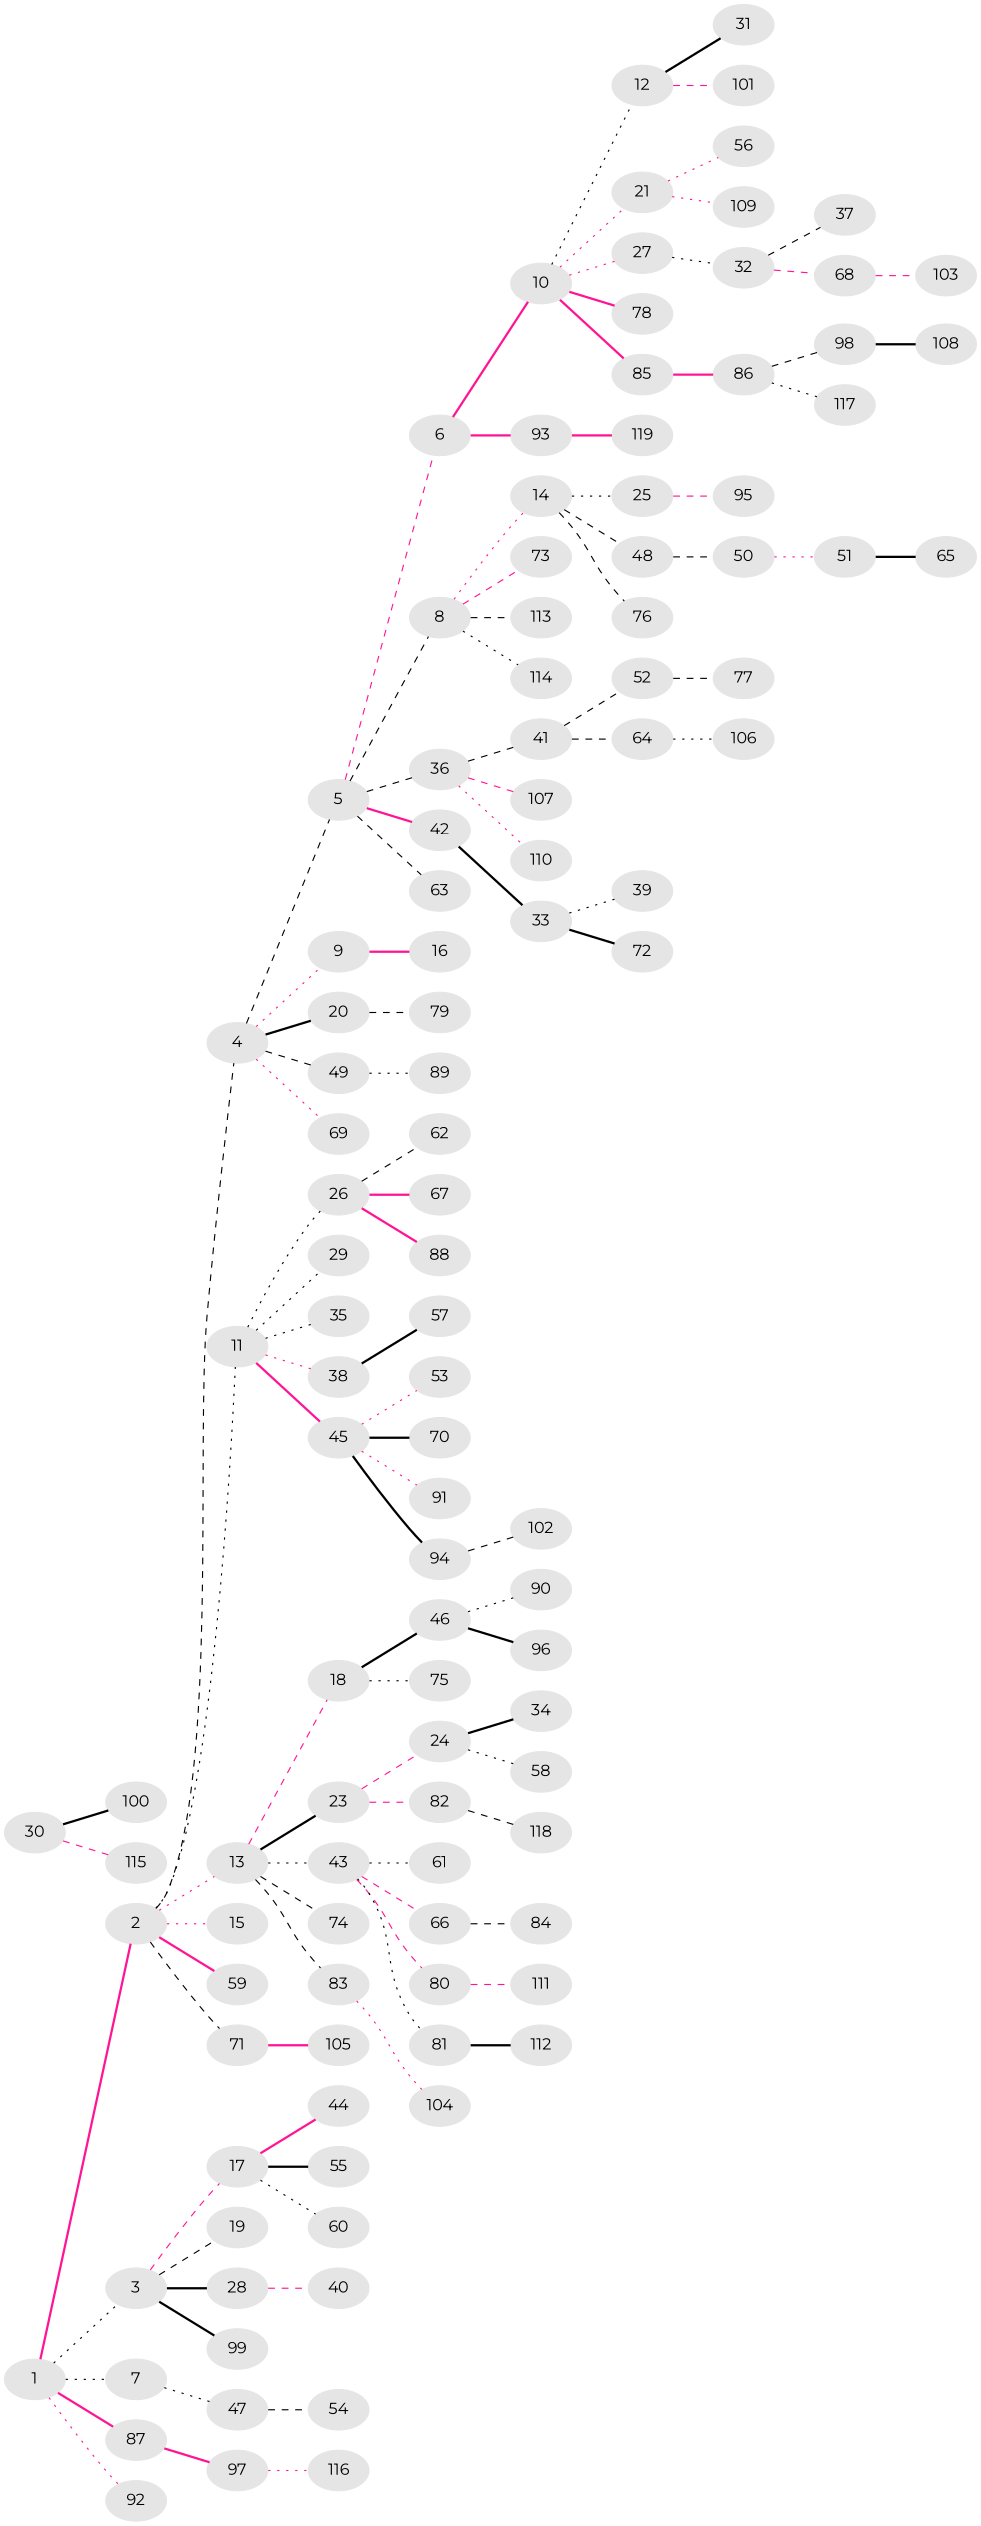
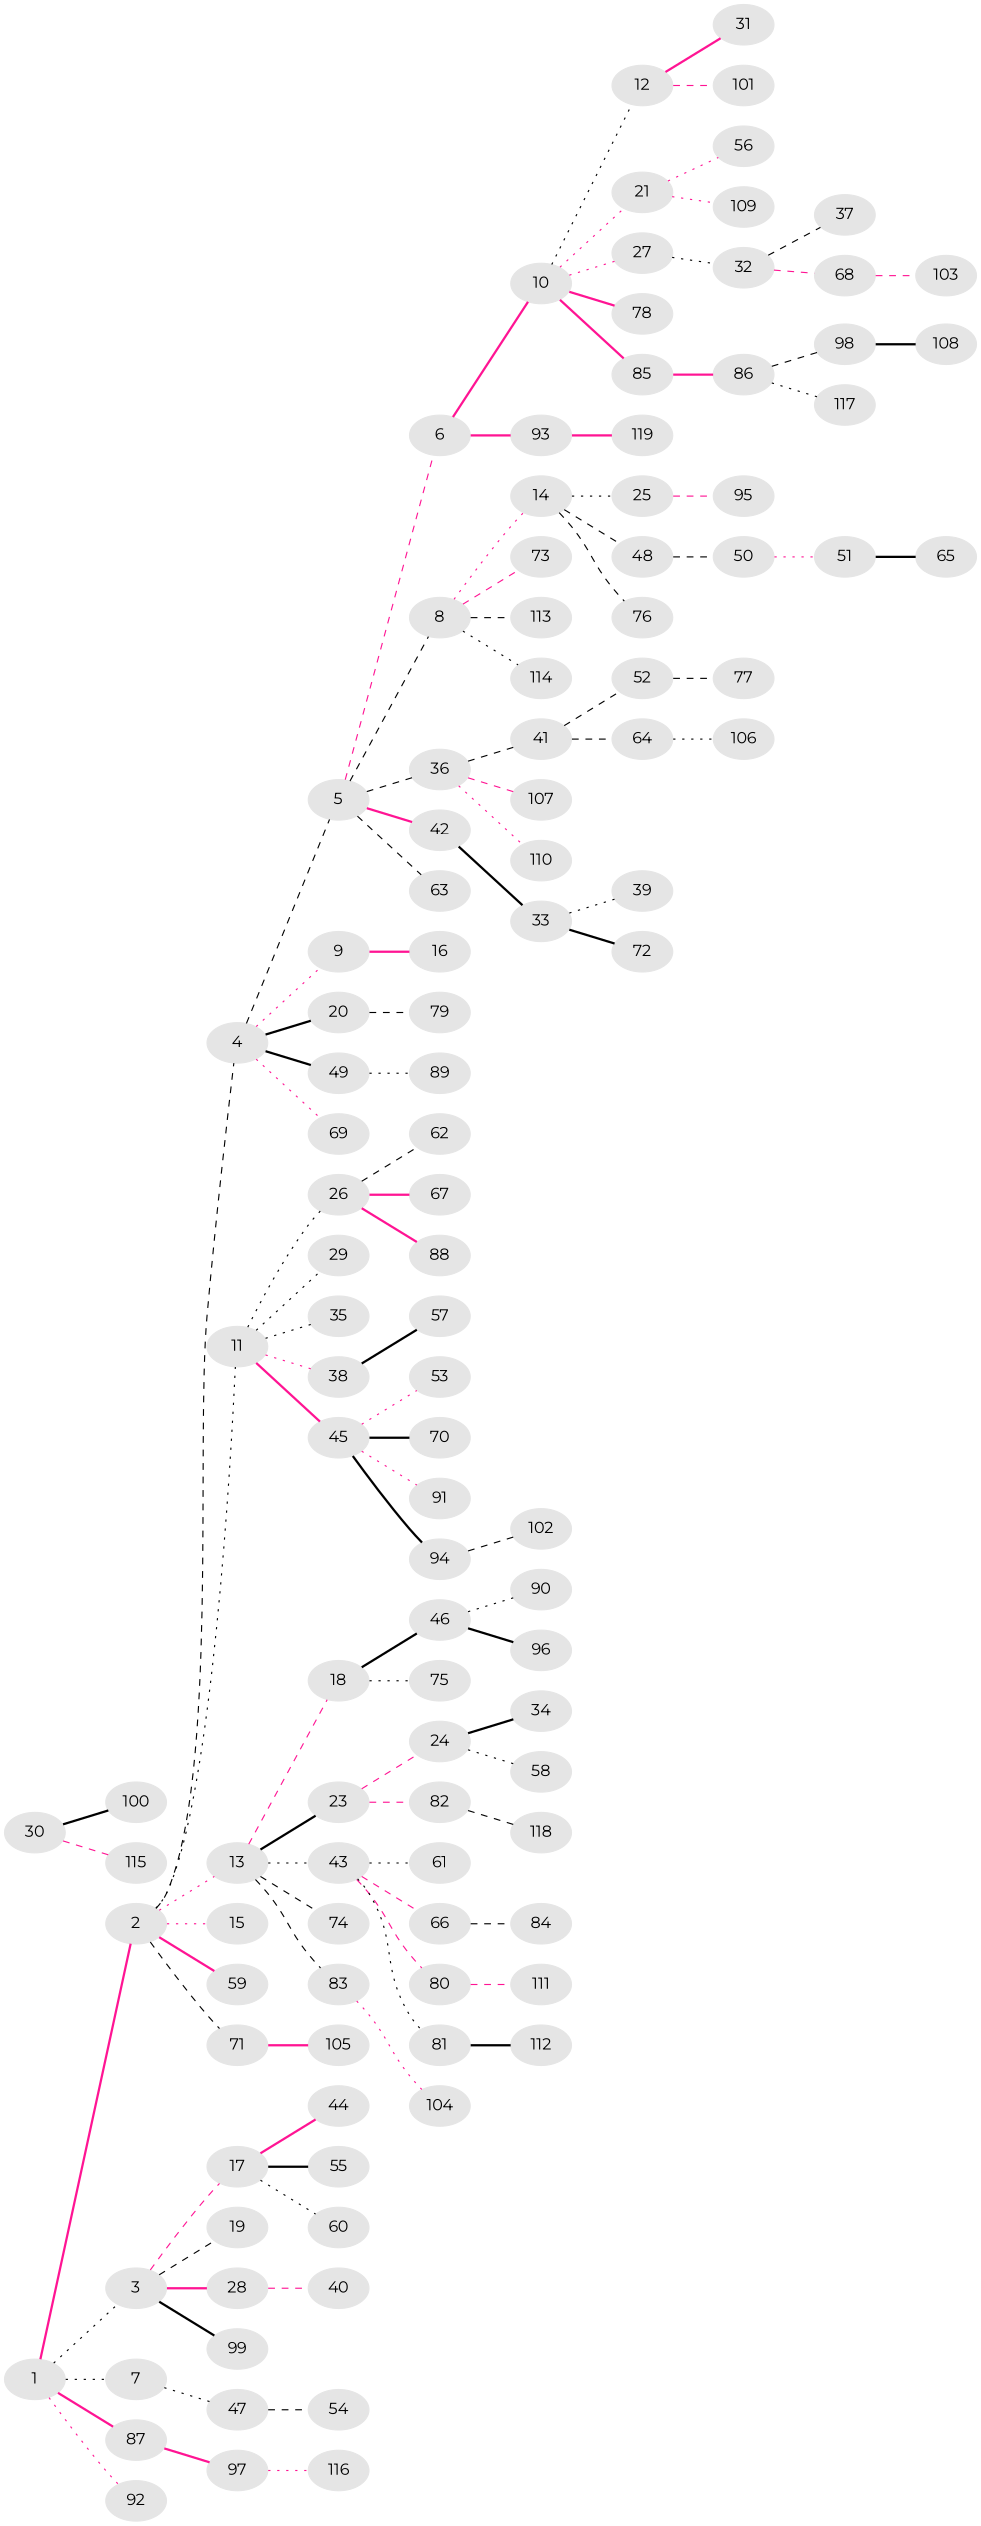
edge "31" -- "12": color black -> deeppink
edge "4" -- "49": style dashed -> bold
edge "3" -- "28": color black -> deeppink
